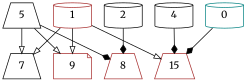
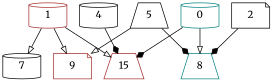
node "2": shape cylinder -> note
edge "5" -> "7": removed
edge "0" -> "8": added
node "7": shape trapezium -> cylinder
node "8": color brown -> teal
